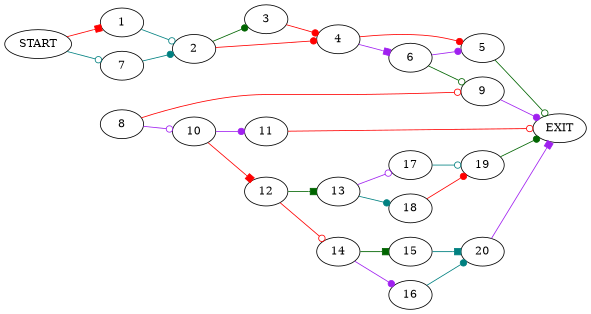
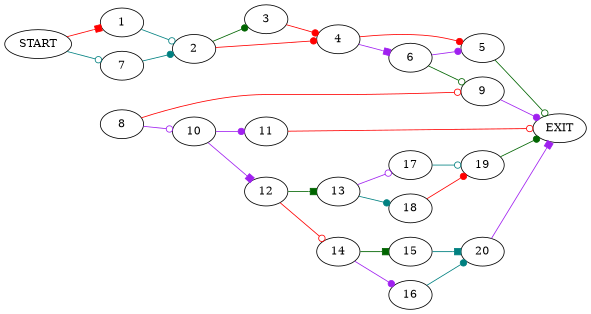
edge "10" -> "12": color red -> purple
